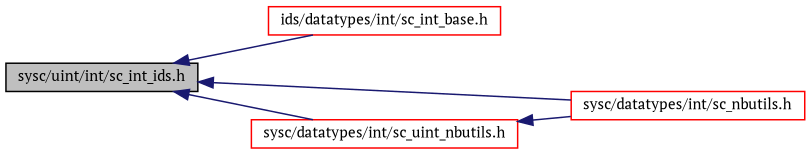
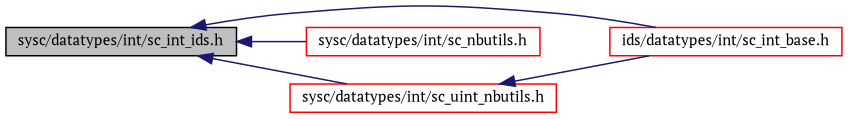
node "sysc/uint/int/sc_int_ids.h": label "sysc/uint/int/sc_int_ids.h" -> "sysc/datatypes/int/sc_int_ids.h"
edge "sysc/datatypes/int/sc_nbutils.h" -> "sysc/datatypes/int/sc_uint_nbutils.h": now "ids/datatypes/int/sc_int_base.h" -> "sysc/datatypes/int/sc_uint_nbutils.h"
